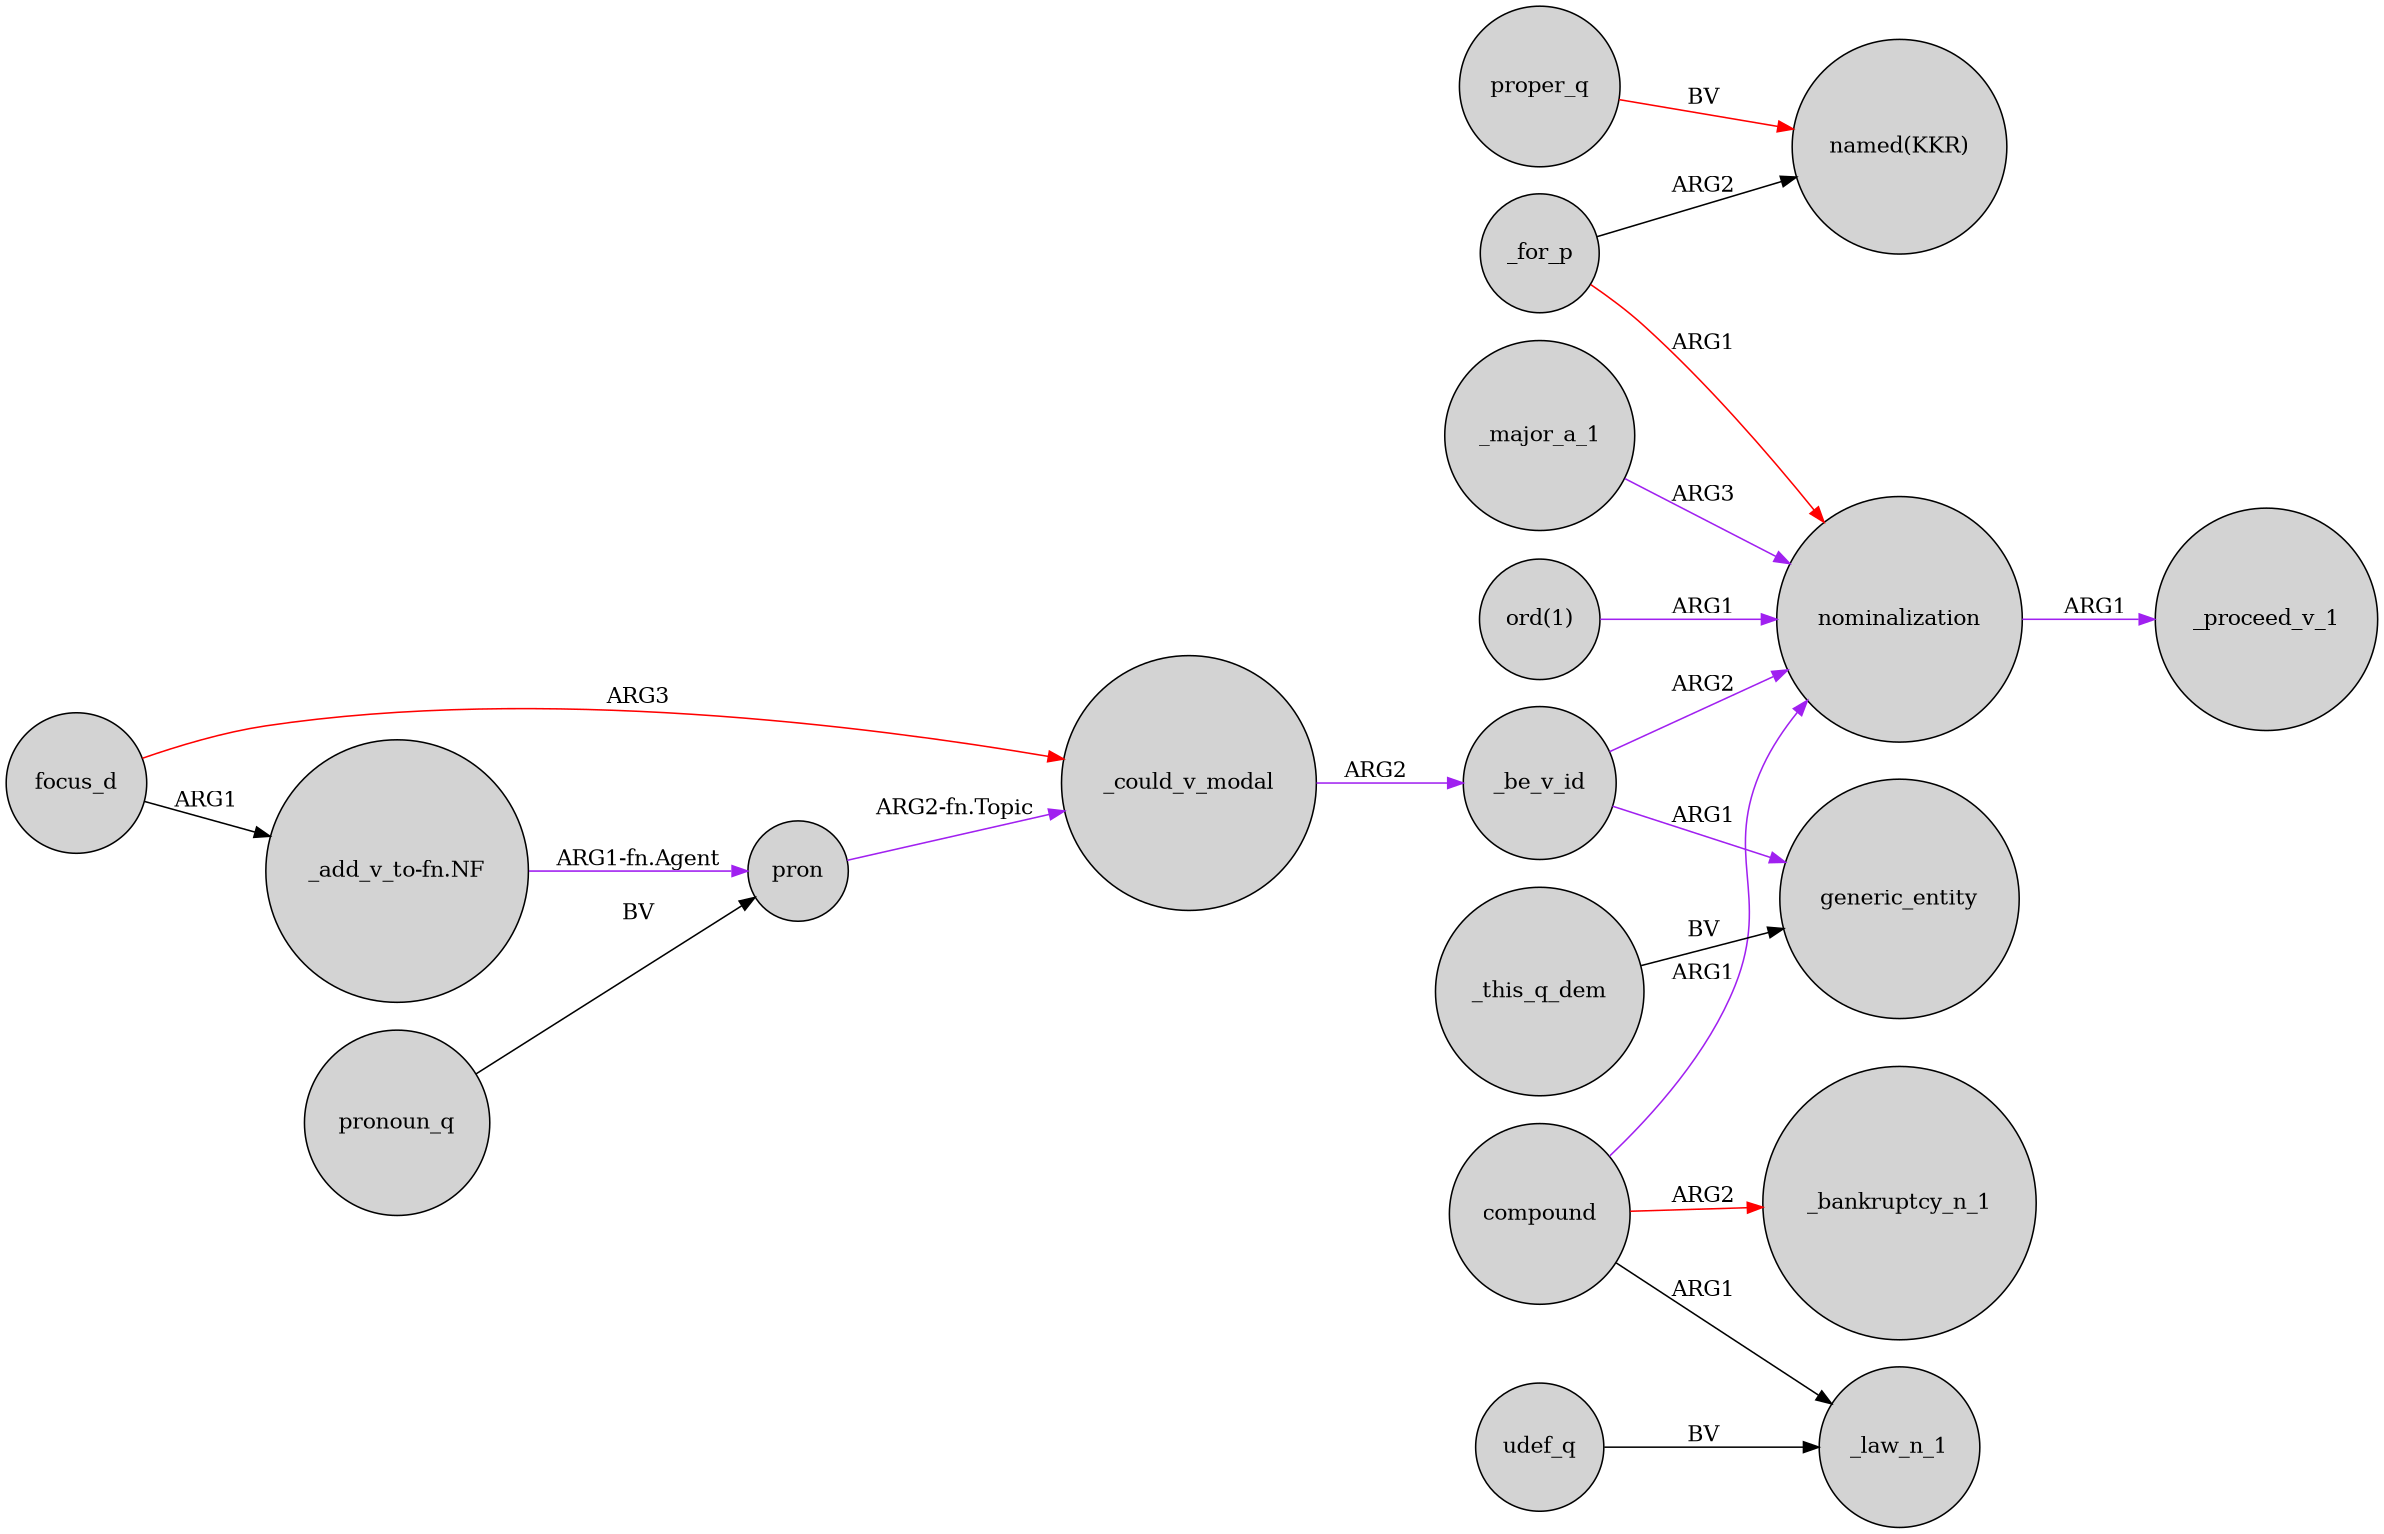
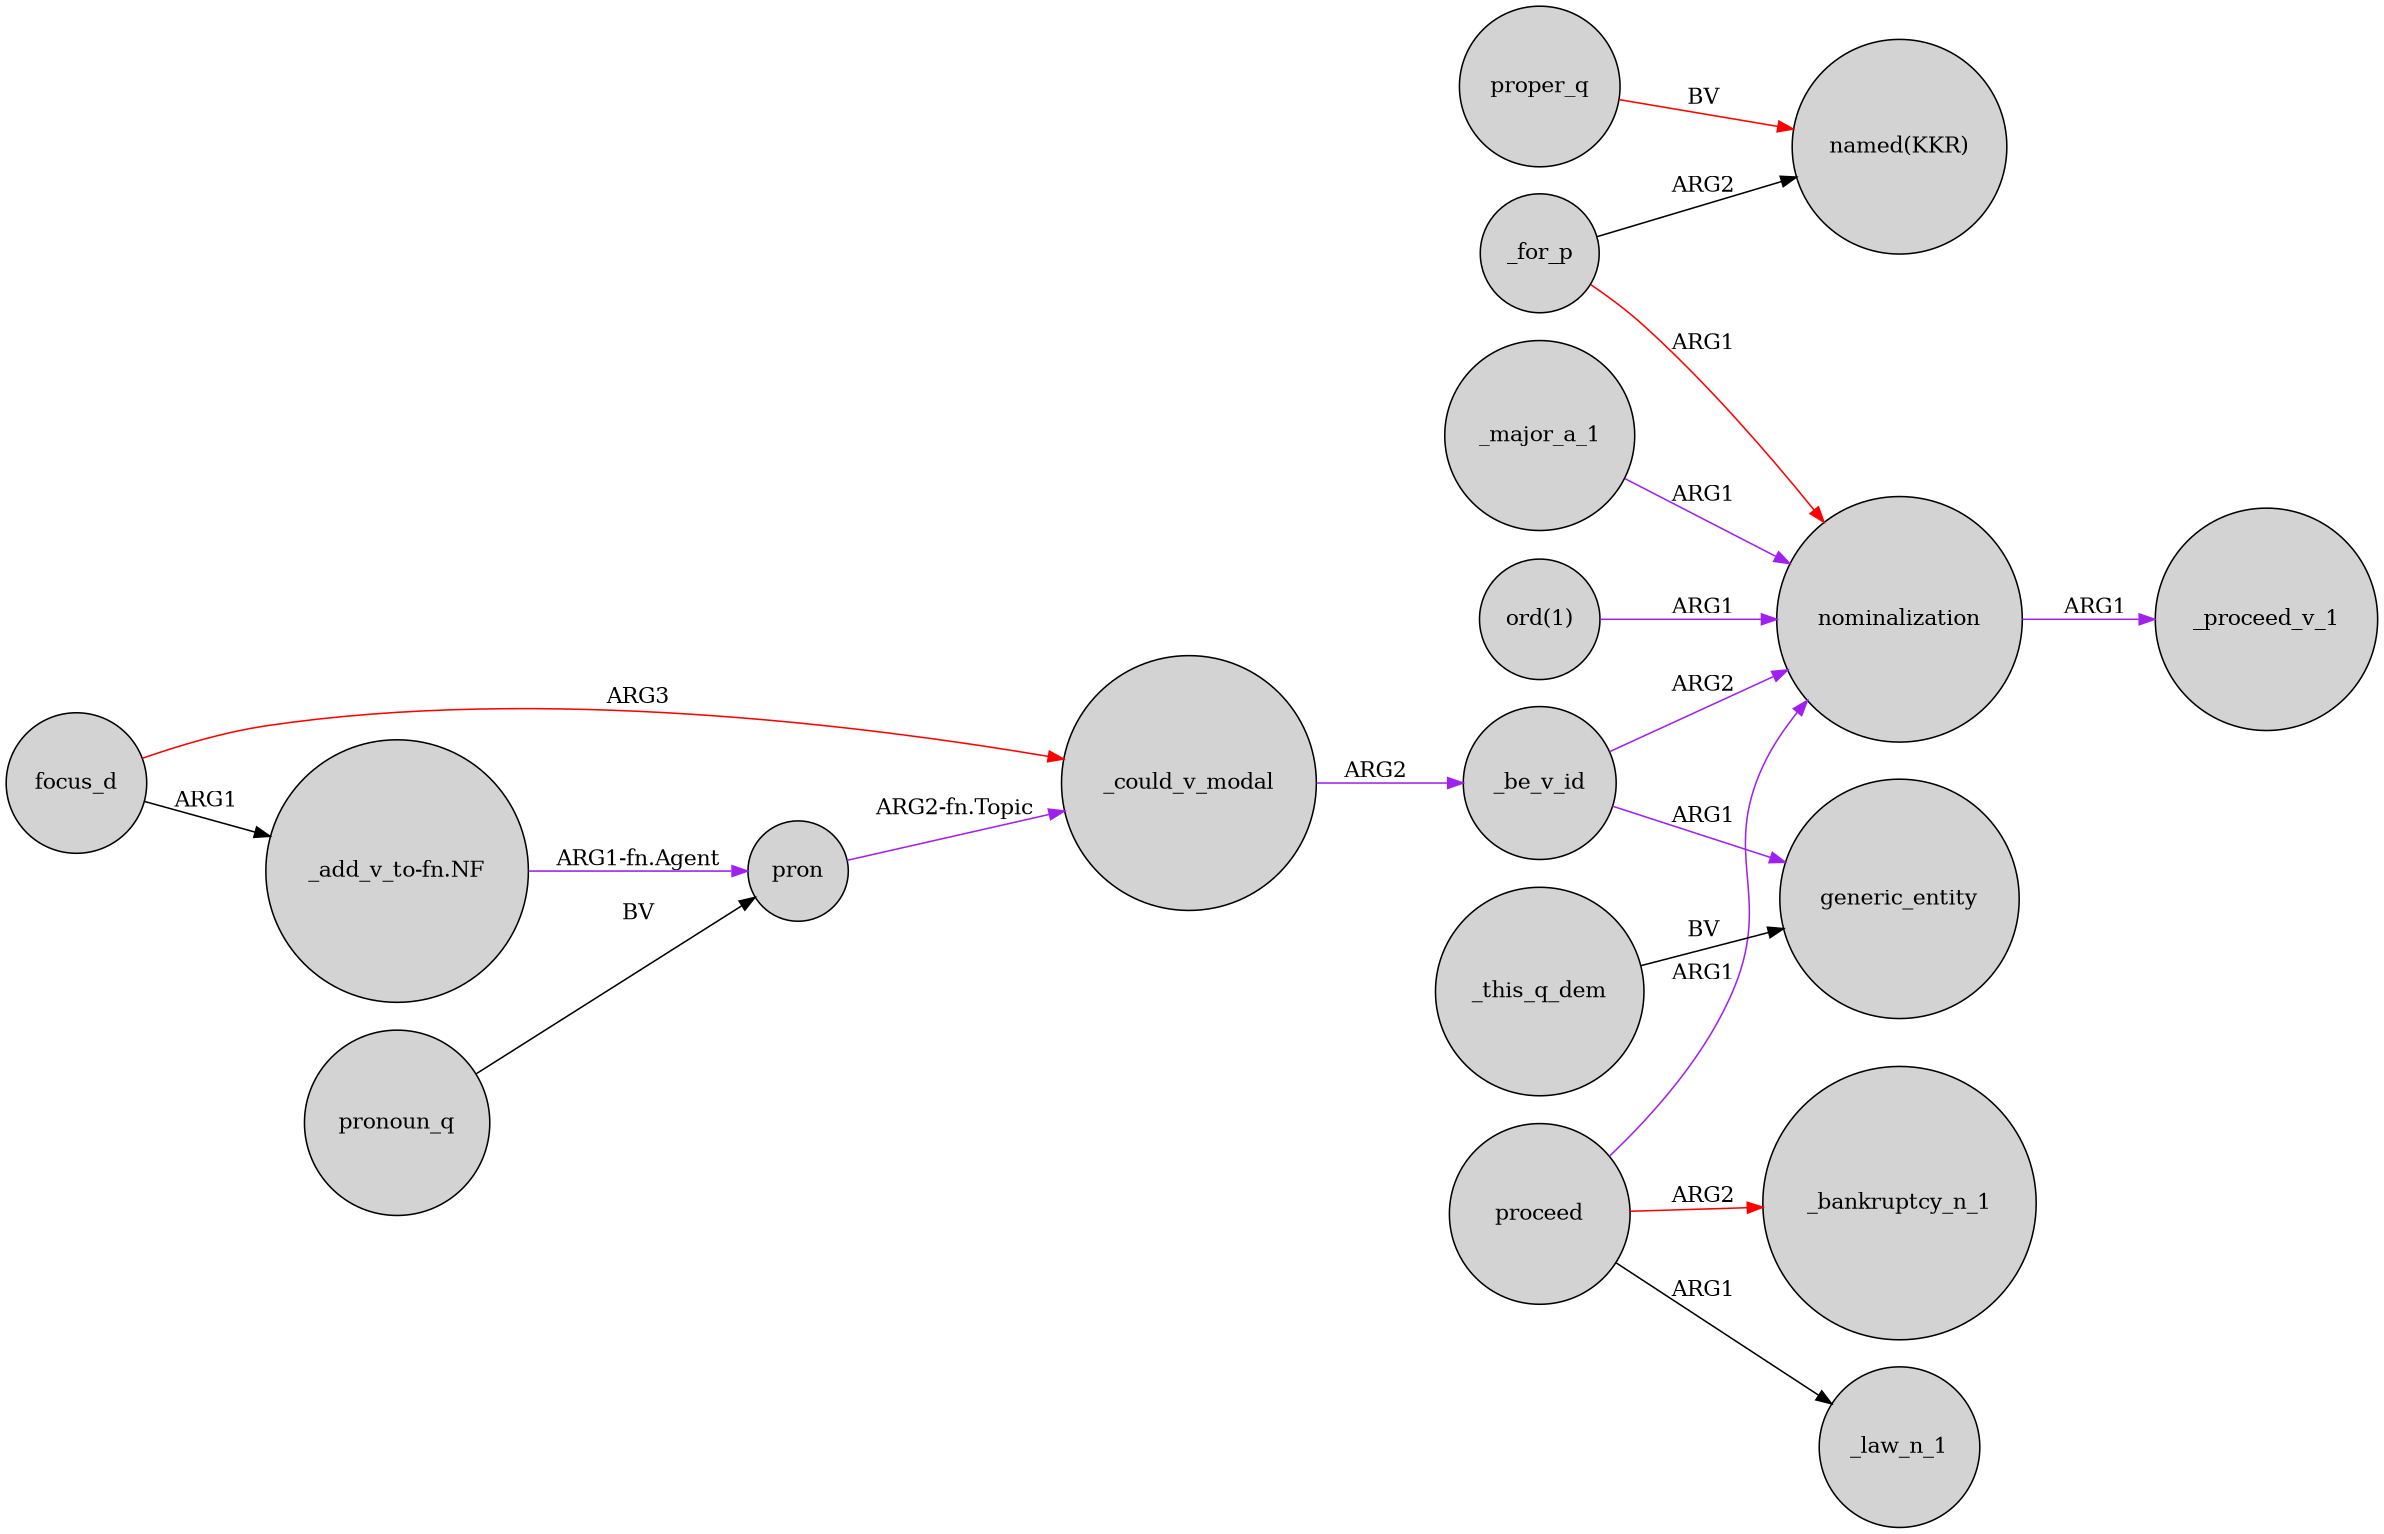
edge "_major_a_1" -> "nominalization": label "ARG3" -> "ARG1"
node "compound": label "compound" -> "proceed"
node "udef_q": removed
